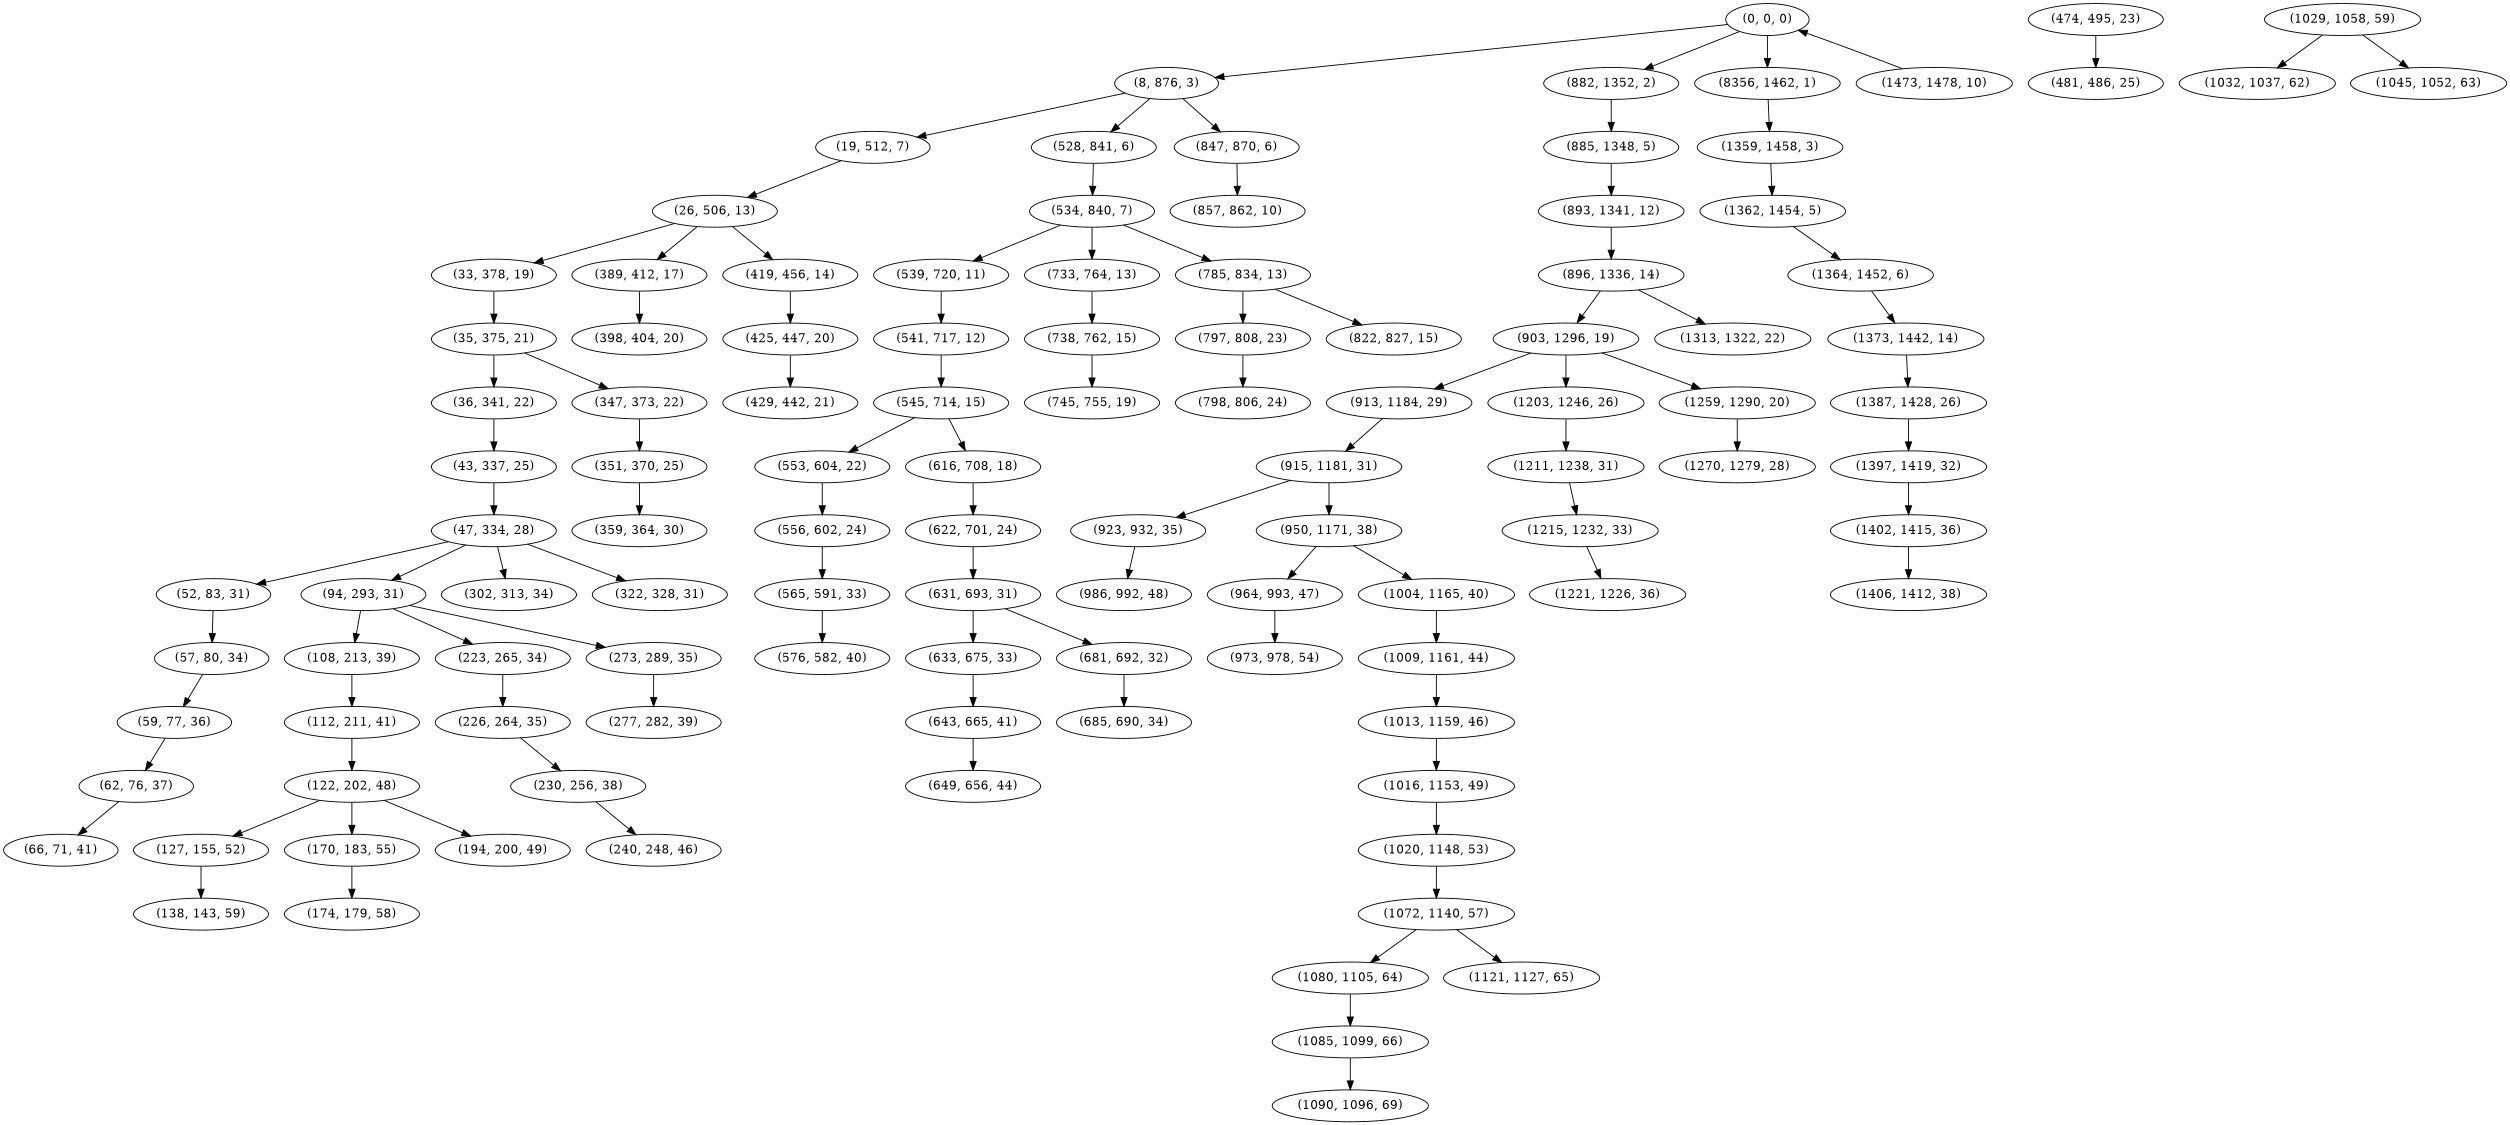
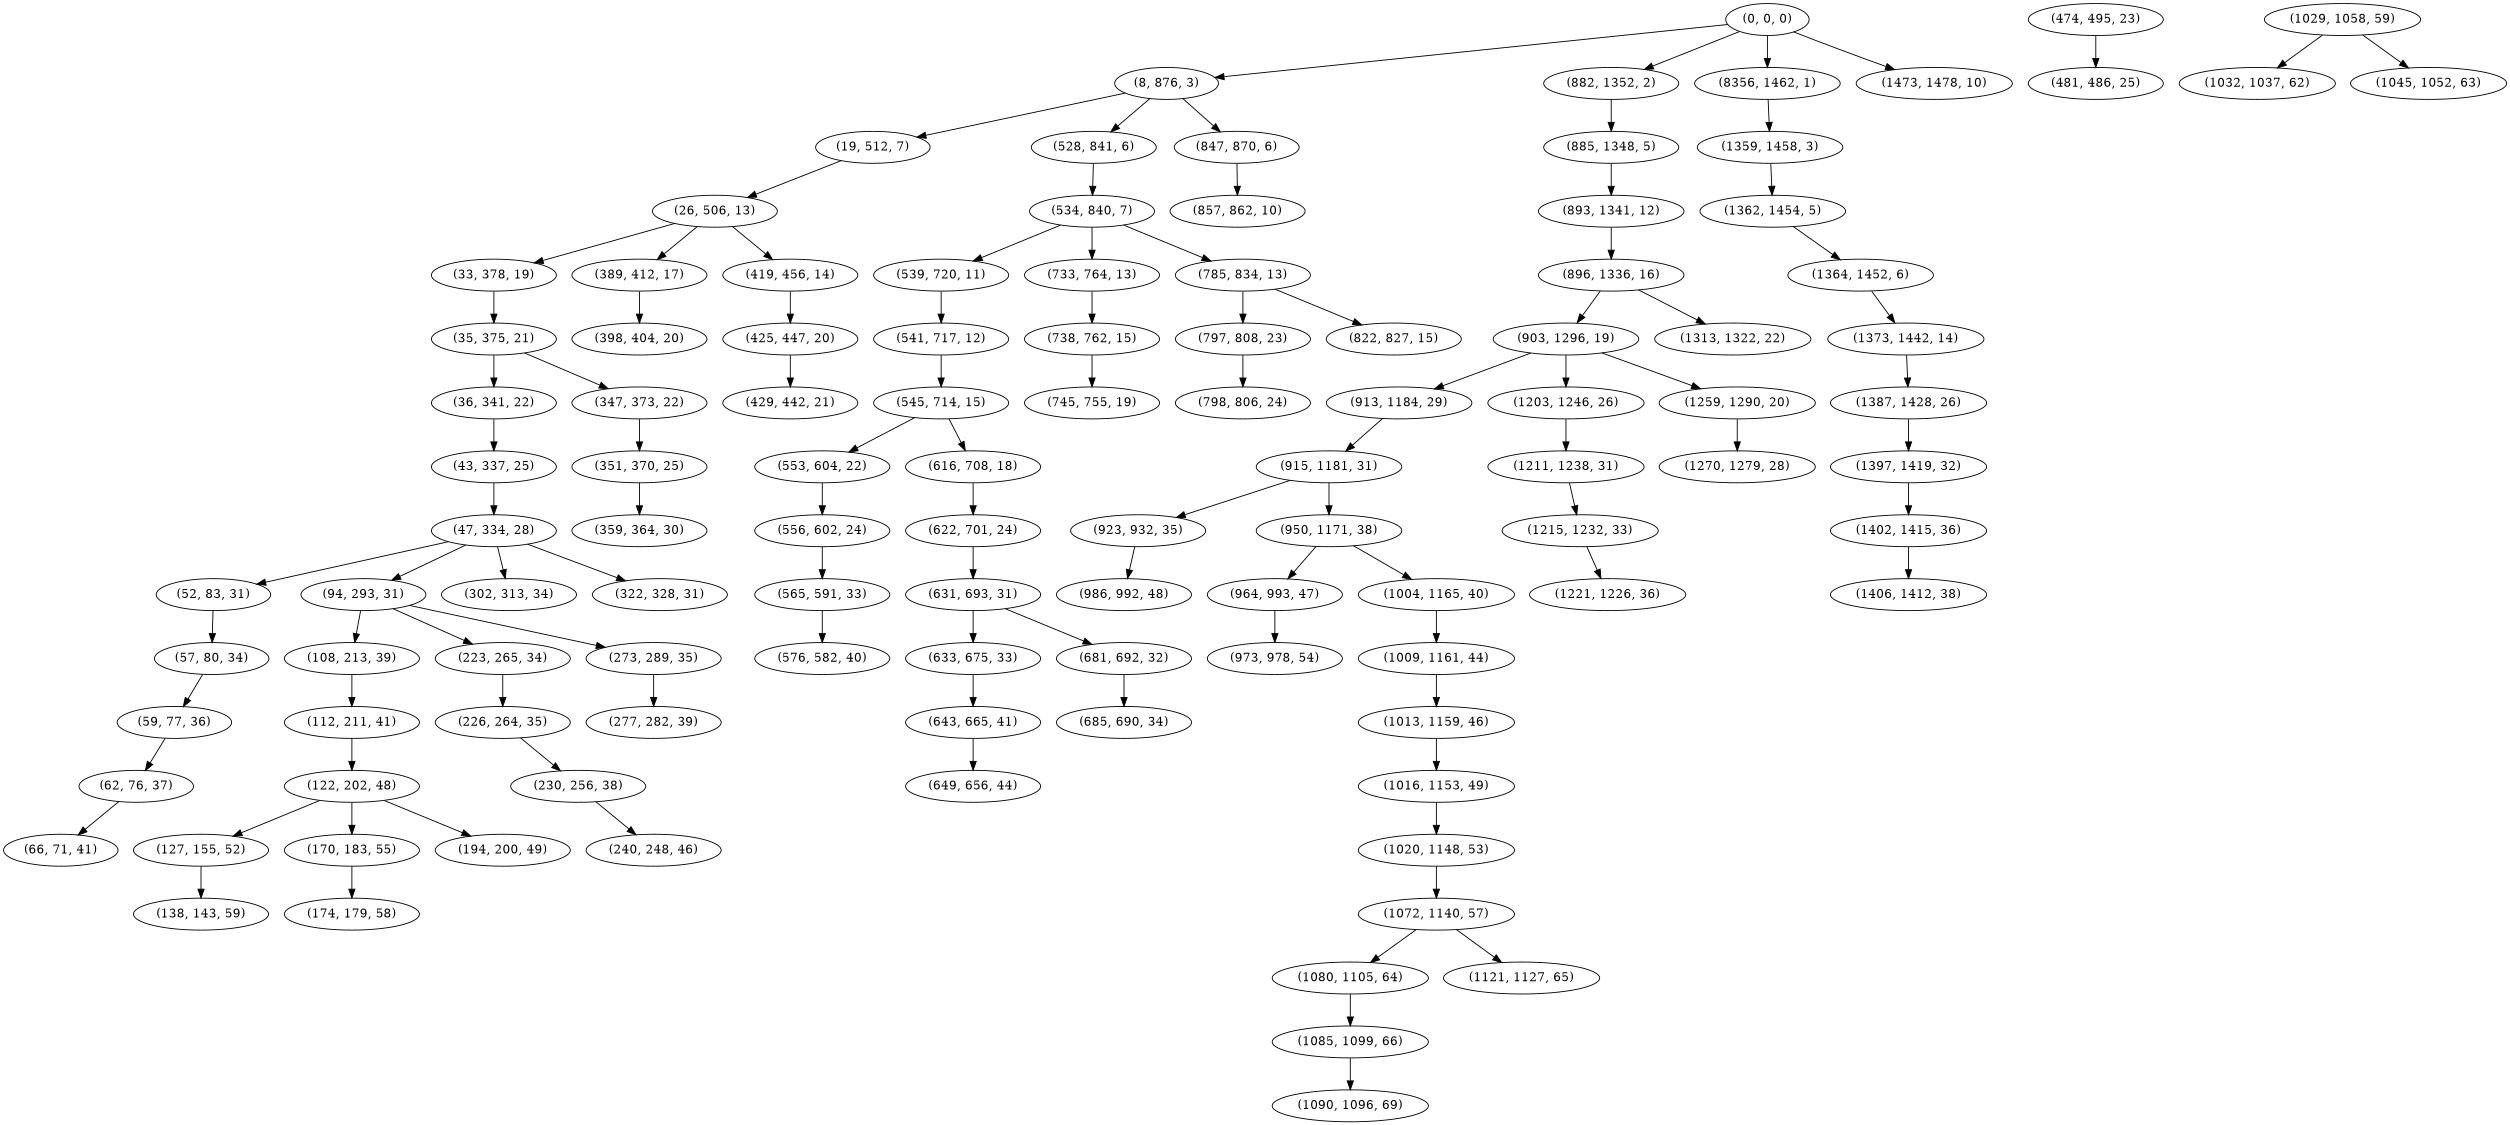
edge "(1473, 1478, 10)" -> "(0, 0, 0)": reversed
node "(896, 1336, 14)": label "(896, 1336, 14)" -> "(896, 1336, 16)"
